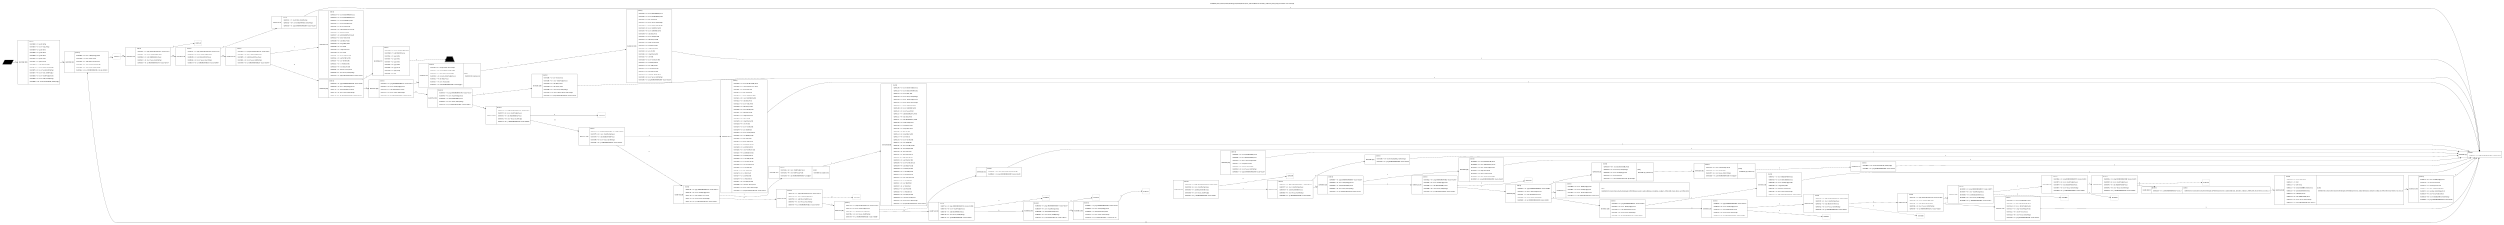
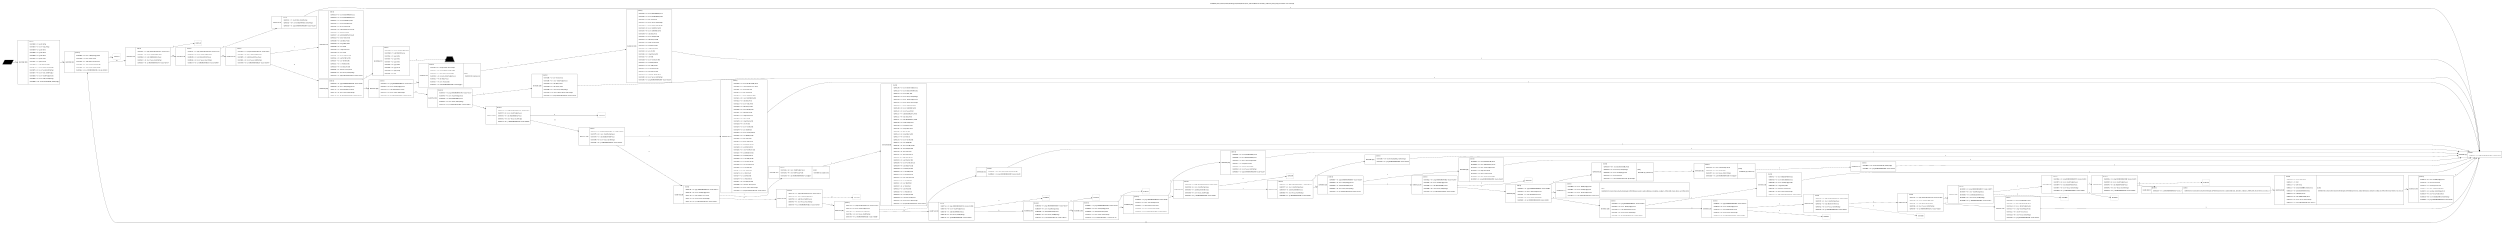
edge "0x401fa1" -> "0x4016b2 [28]": now "0x401692 [32]" -> "0x4016b2 [28]"
node "0x40183a [28]": added
